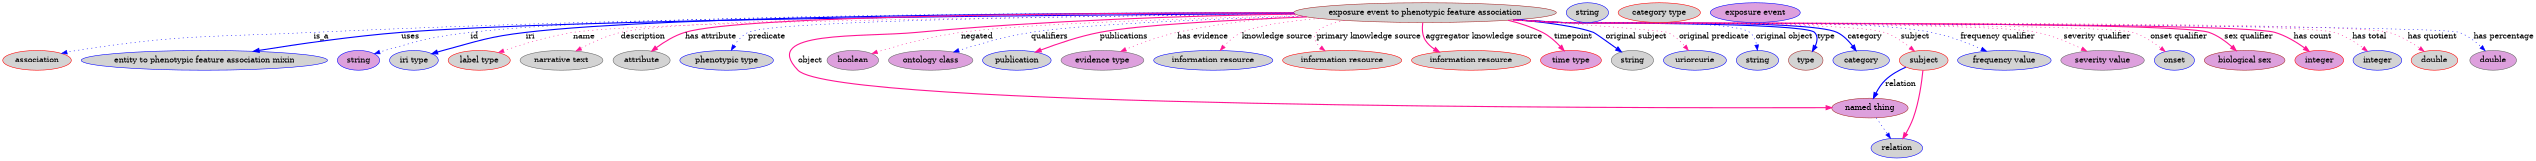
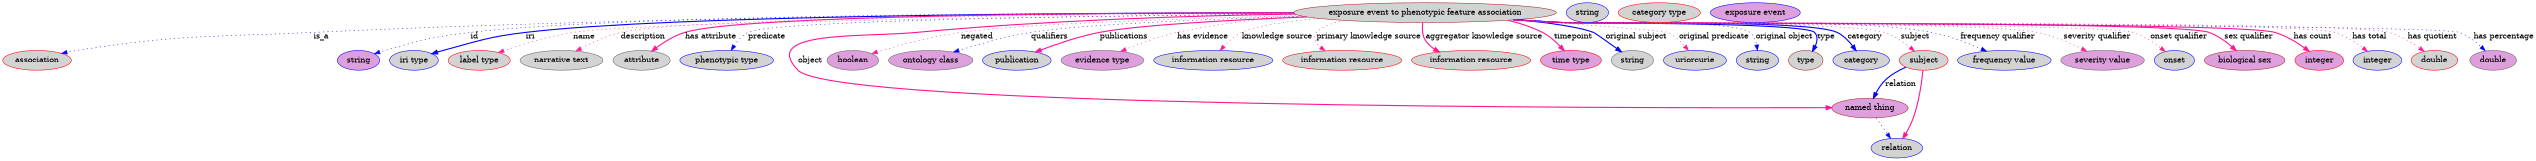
node "entity to phenotypic feature association mixin": removed
